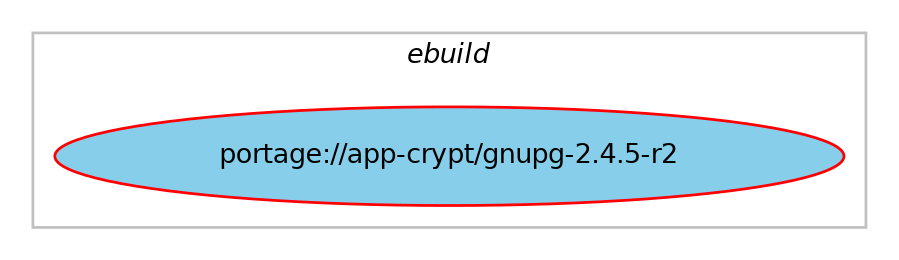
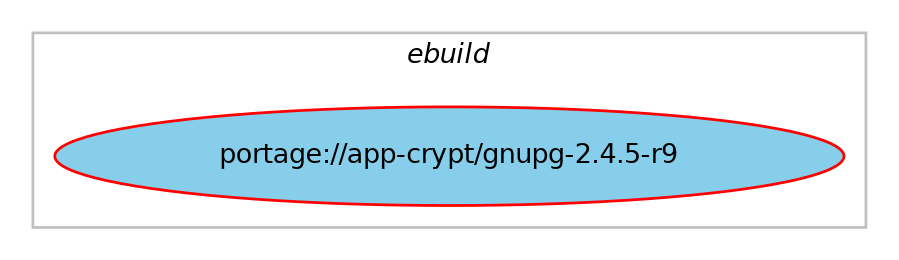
node "portage://app-crypt/gnupg-2.4.5-r2": label "portage://app-crypt/gnupg-2.4.5-r2" -> "portage://app-crypt/gnupg-2.4.5-r9"
